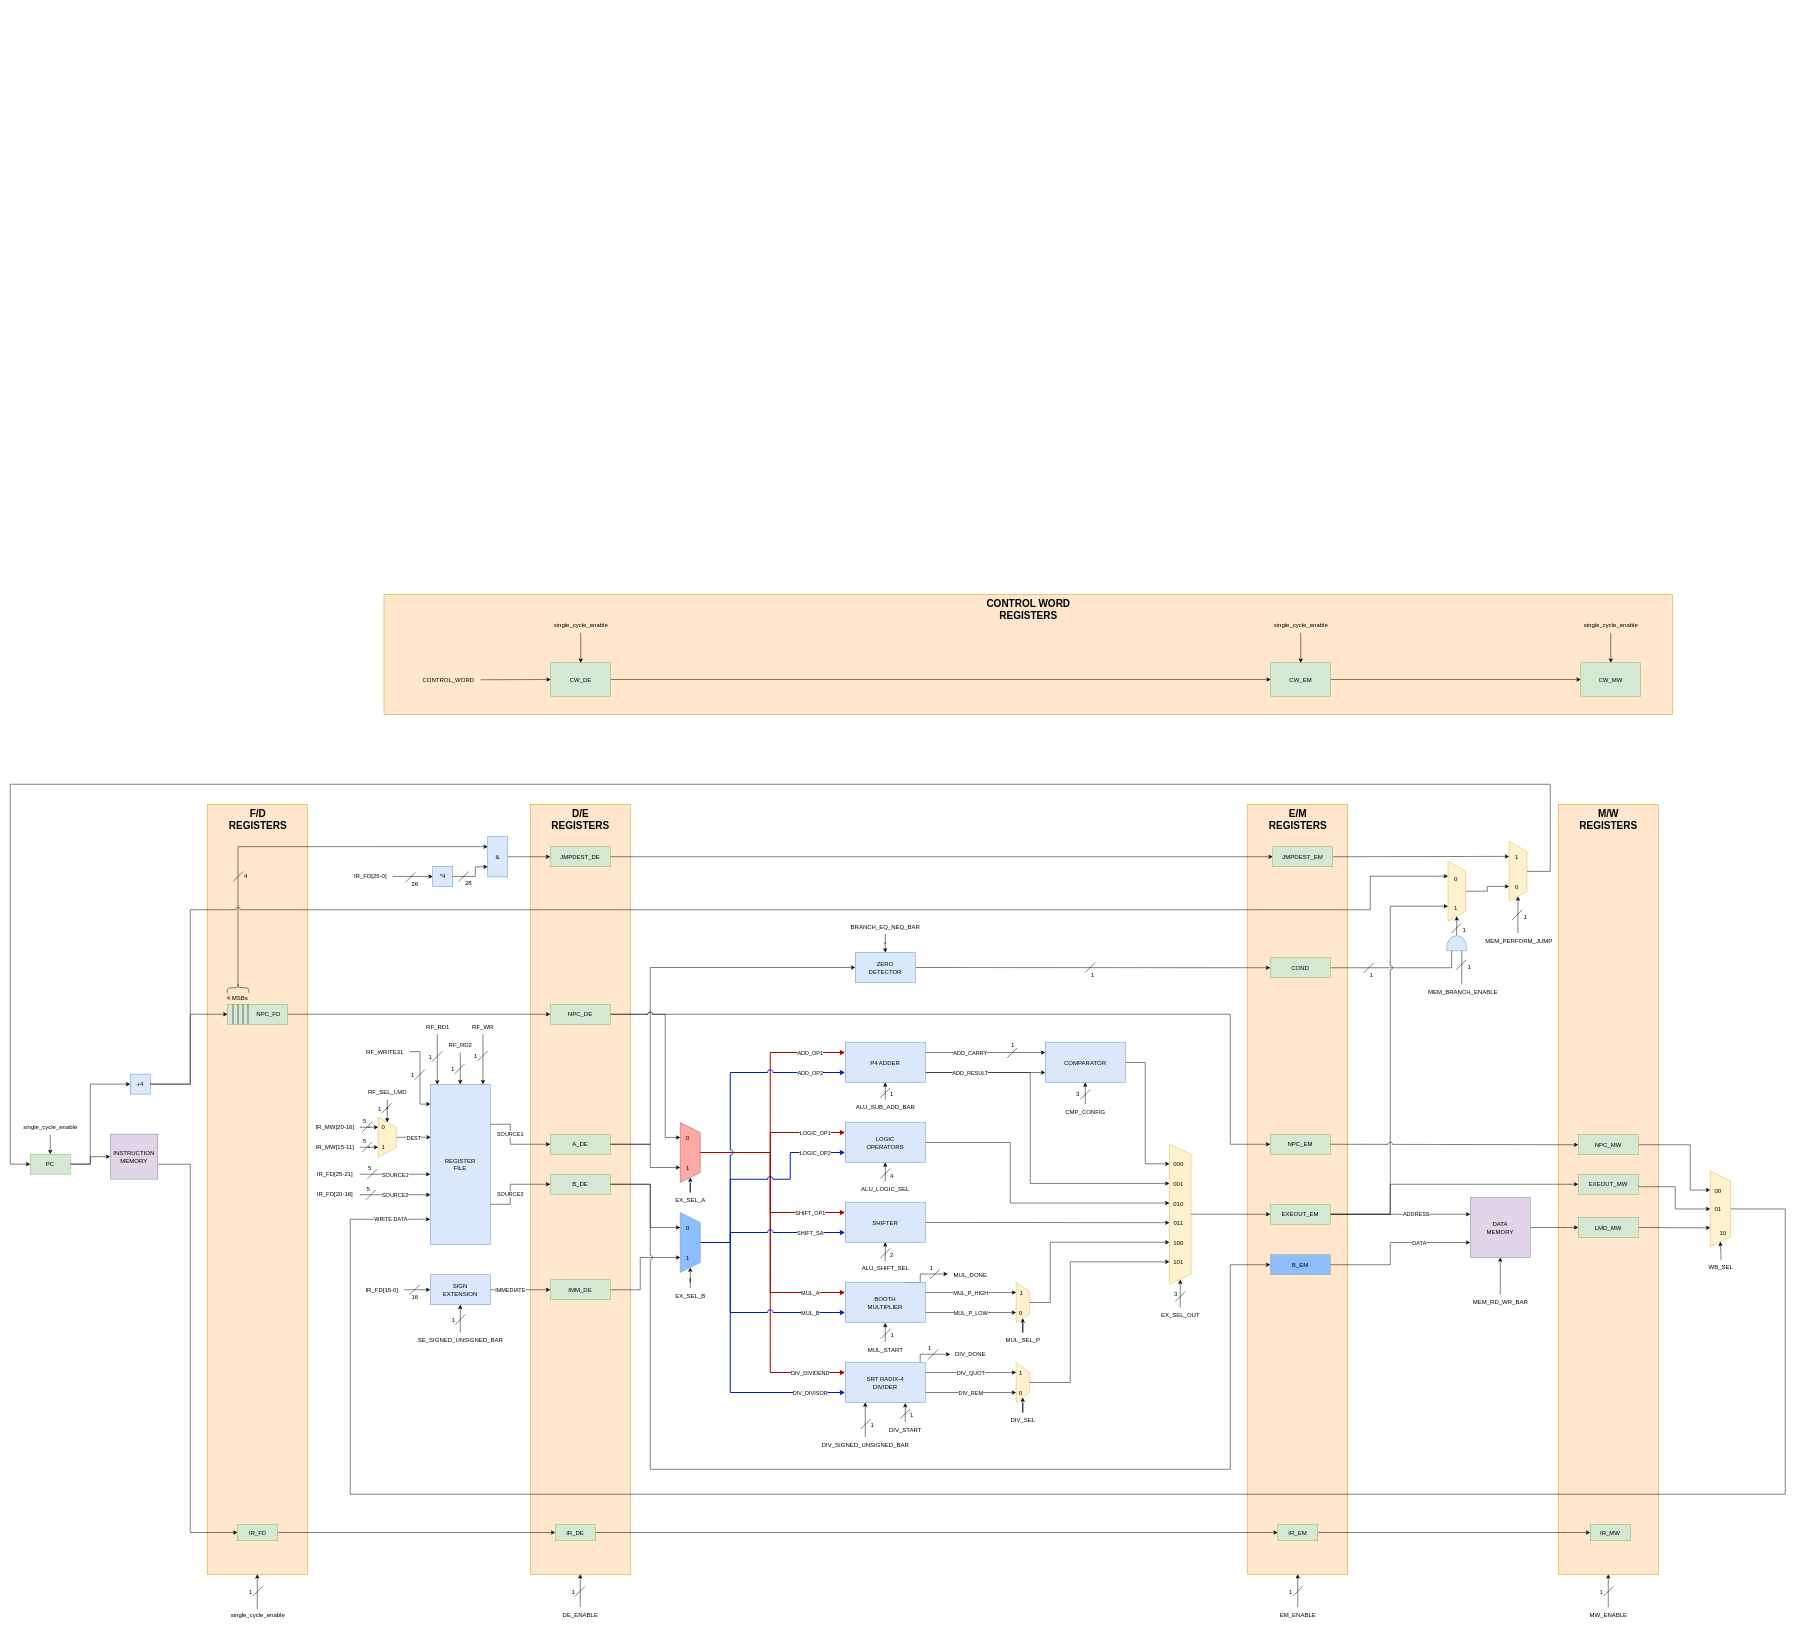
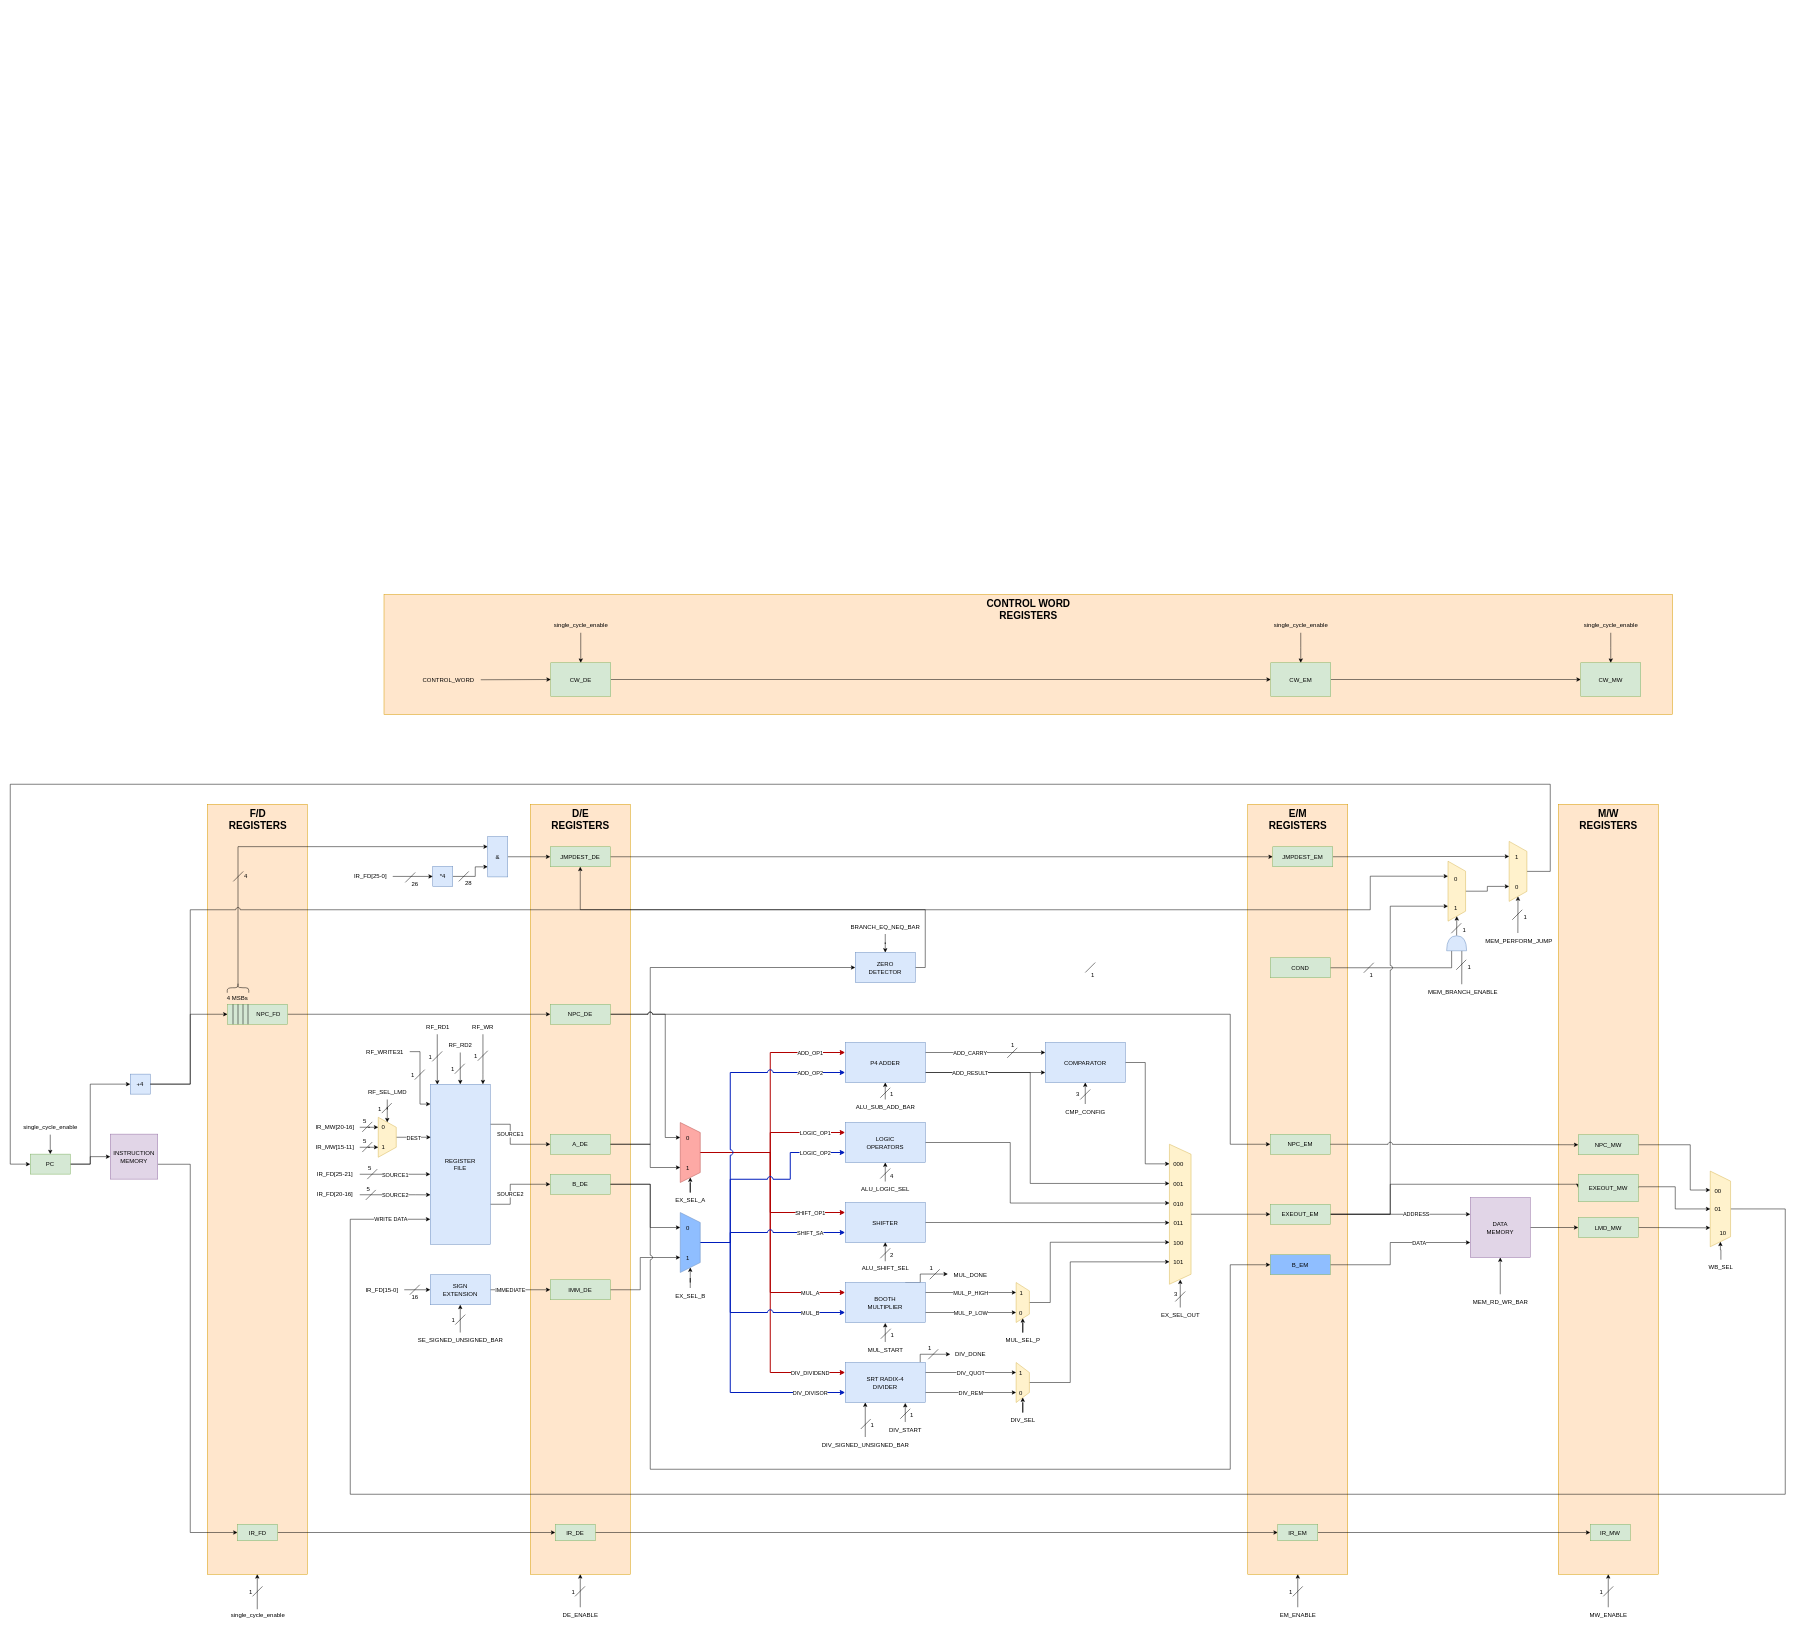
edge "ZERO DETECTOR" -> "COND": now "ZERO DETECTOR" -> "JMPDEST_DE"
node "EXEOUT_MW": size 60x20 -> 60x28
